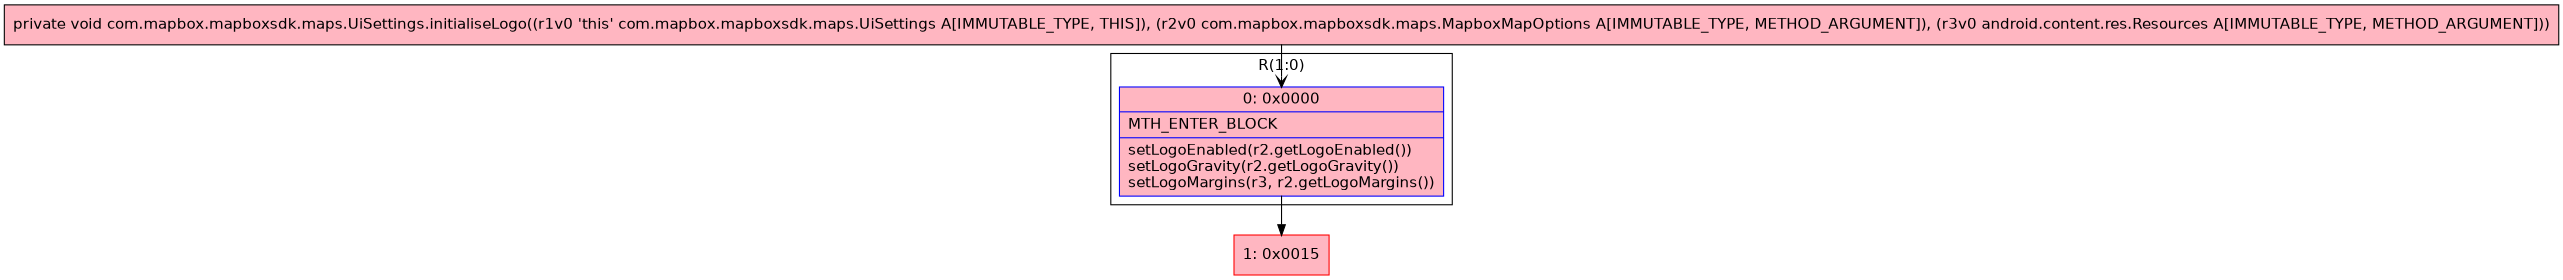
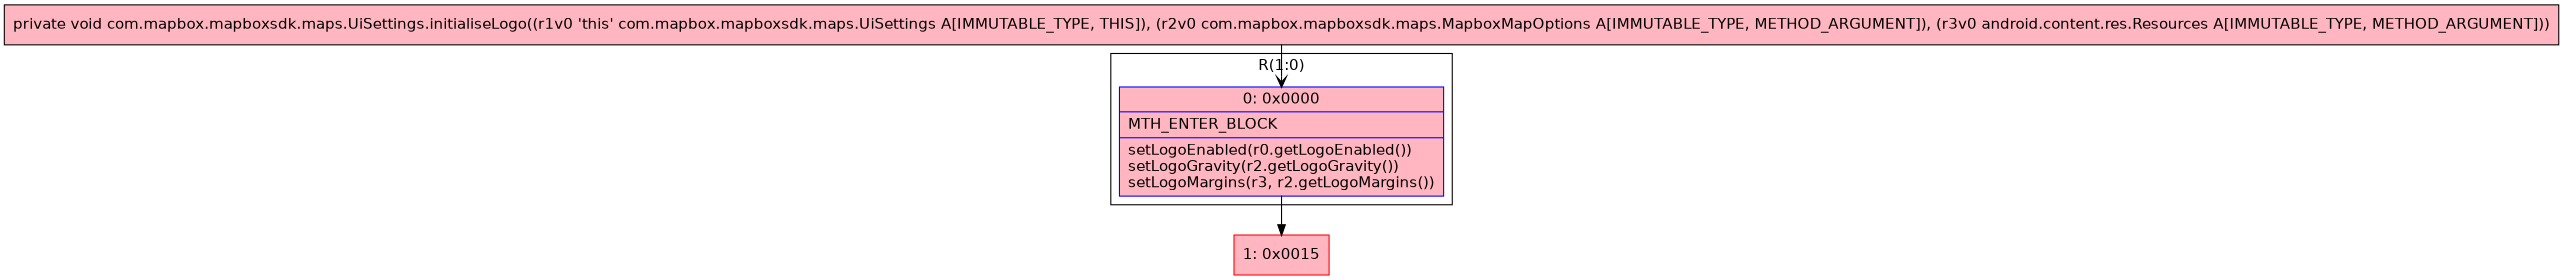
node "0: 0x0000": text "setLogoEnabled(r2.getLogoEnabled())" -> "setLogoEnabled(r0.getLogoEnabled())"
